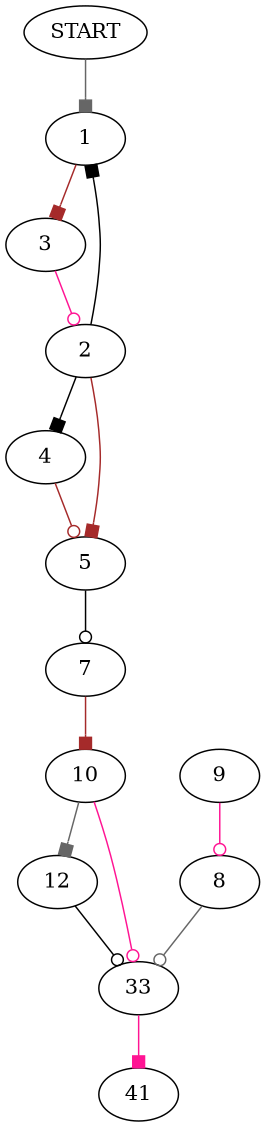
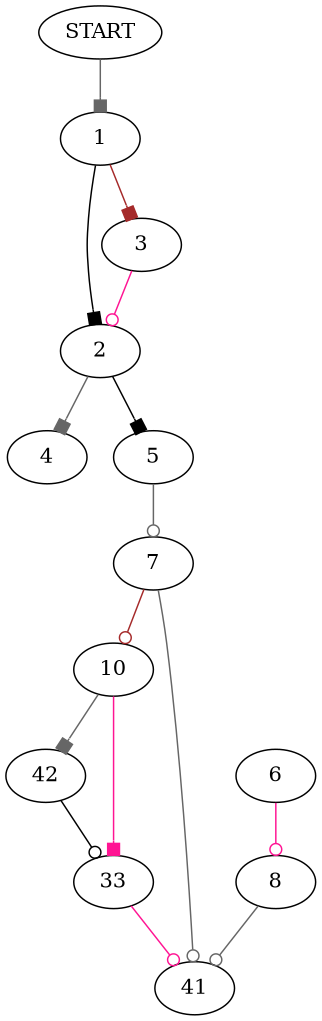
edge "2" -> "1": reversed
edge "2" -> "4": color black -> gray40
edge "2" -> "5": color brown -> black
edge "4" -> "5": removed
edge "5" -> "7": color black -> gray40
edge "7" -> "10": arrowhead box -> odot
edge "7" -> "41": added
node "9": label "9" -> "6"
edge "10" -> "33": arrowhead odot -> box
node "12": label "12" -> "42"
edge "8" -> "33": now "8" -> "41"
edge "33" -> "41": arrowhead box -> odot
